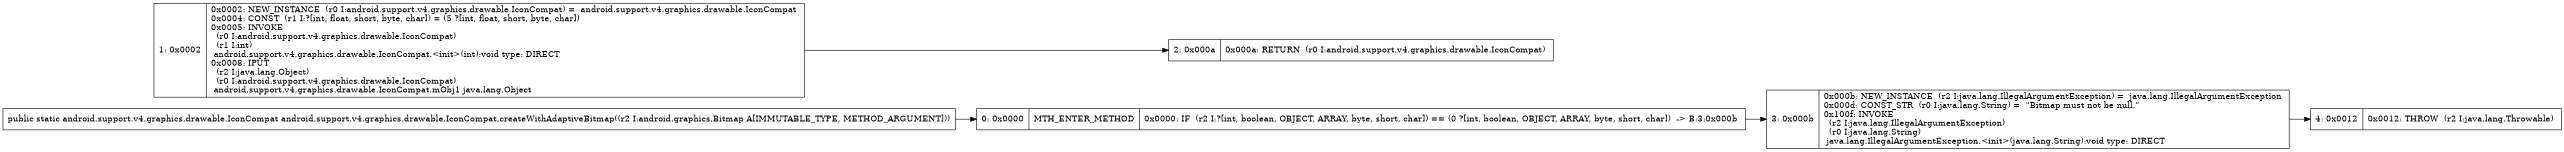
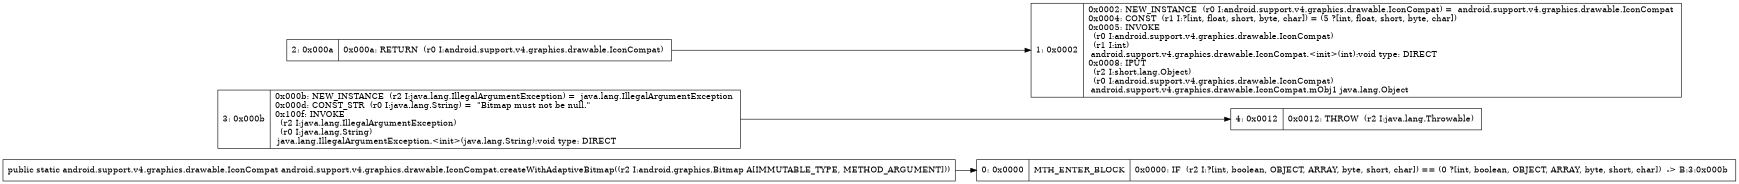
edge "1: 0x0002" -> "2: 0x000a": reversed
node "1: 0x0002": text "(r2 I:java.lang.Object)" -> "(r2 I:short.lang.Object)"
node "0: 0x0000": text "MTH_ENTER_METHOD" -> "MTH_ENTER_BLOCK"
edge "0: 0x0000" -> "3: 0x000b": removed
